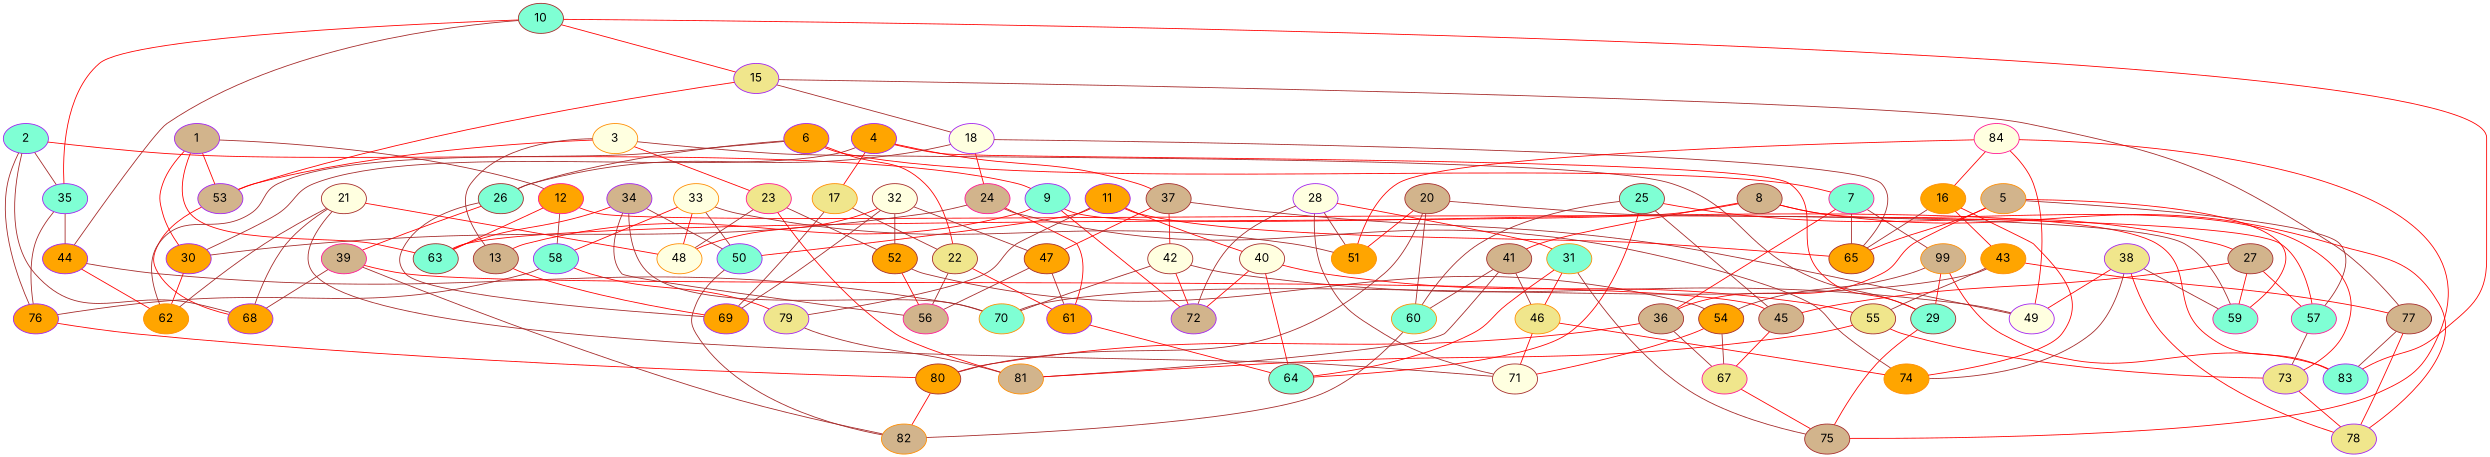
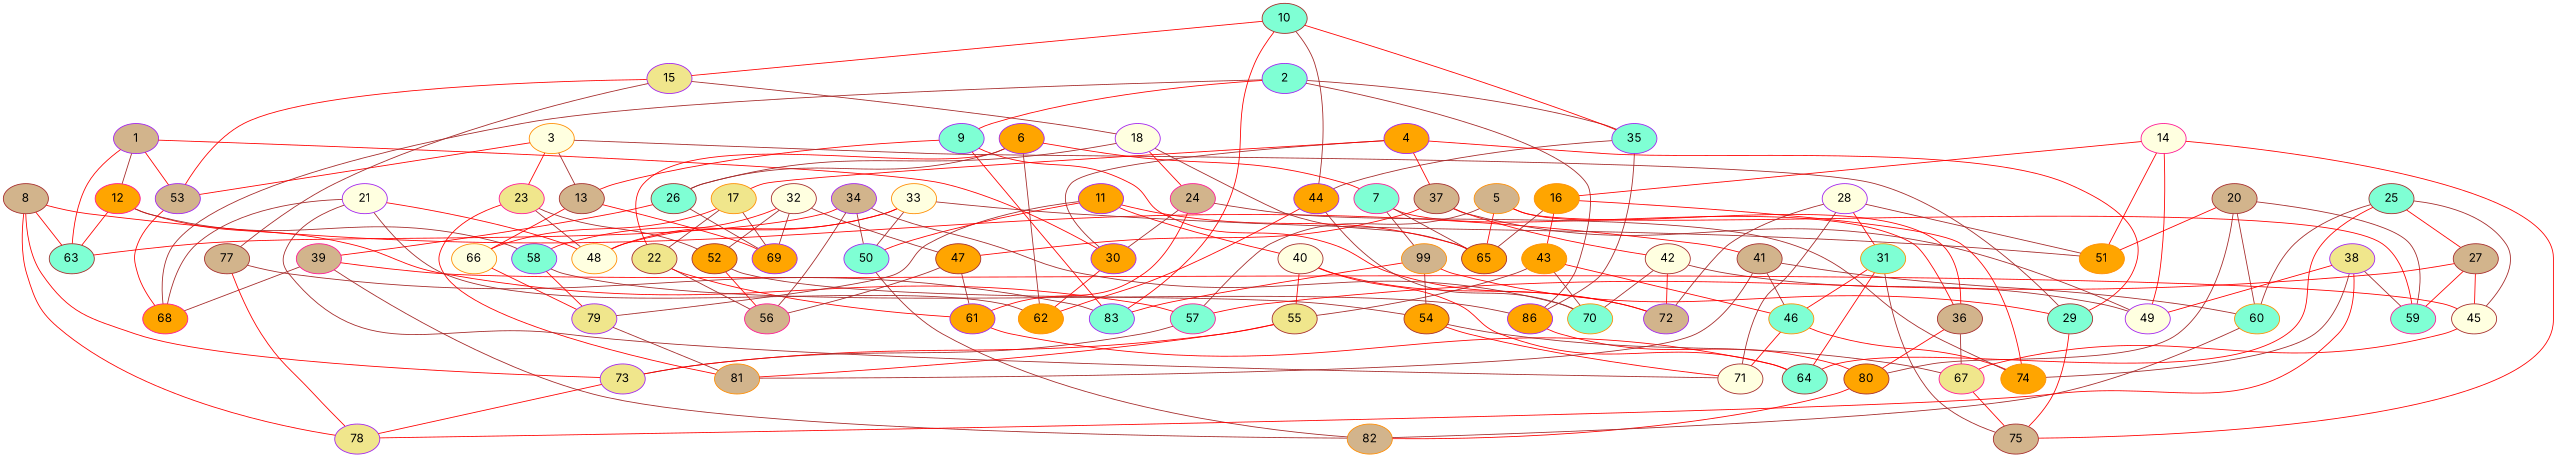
node "84": label "84" -> "14"
node "21": color brown -> purple
node "66": added
edge "43" -- "77": now "43" -- "46"
node "76": label "76" -> "86"
node "68": color purple -> deeppink
node "46": fillcolor khaki -> aquamarine
node "45": fillcolor tan -> lightyellow
